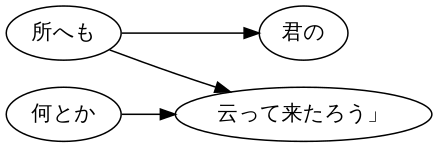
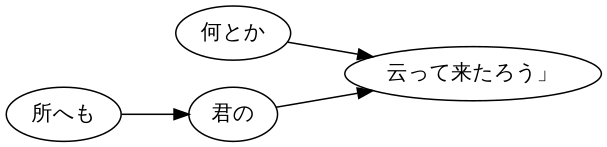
edge "所へも" -> "云って来たろう」": now "君の" -> "云って来たろう」"
